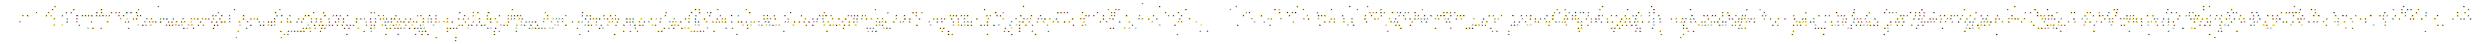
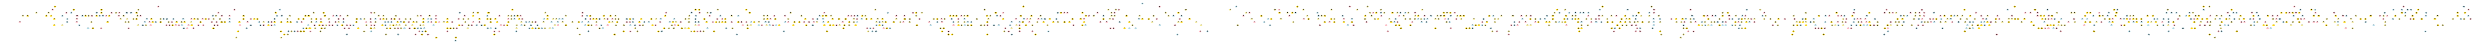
node "mvp": fillcolor lightpink -> gold
node "cvj": fillcolor lightpink -> gold
